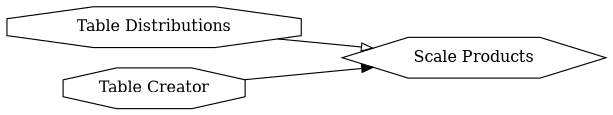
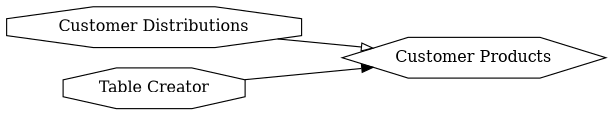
node "Table Distributions": label "Table Distributions" -> "Customer Distributions"
node "Scale Products": label "Scale Products" -> "Customer Products"
